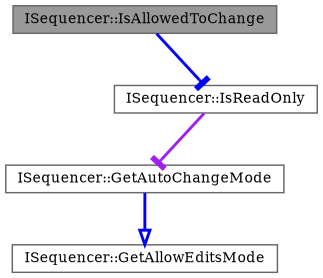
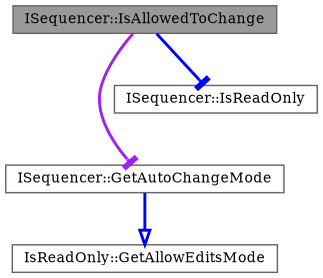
edge "ISequencer::IsReadOnly" -> "ISequencer::GetAutoChangeMode": now "ISequencer::IsAllowedToChange" -> "ISequencer::GetAutoChangeMode"
node "ISequencer::GetAllowEditsMode": label "ISequencer::GetAllowEditsMode" -> "IsReadOnly::GetAllowEditsMode"
